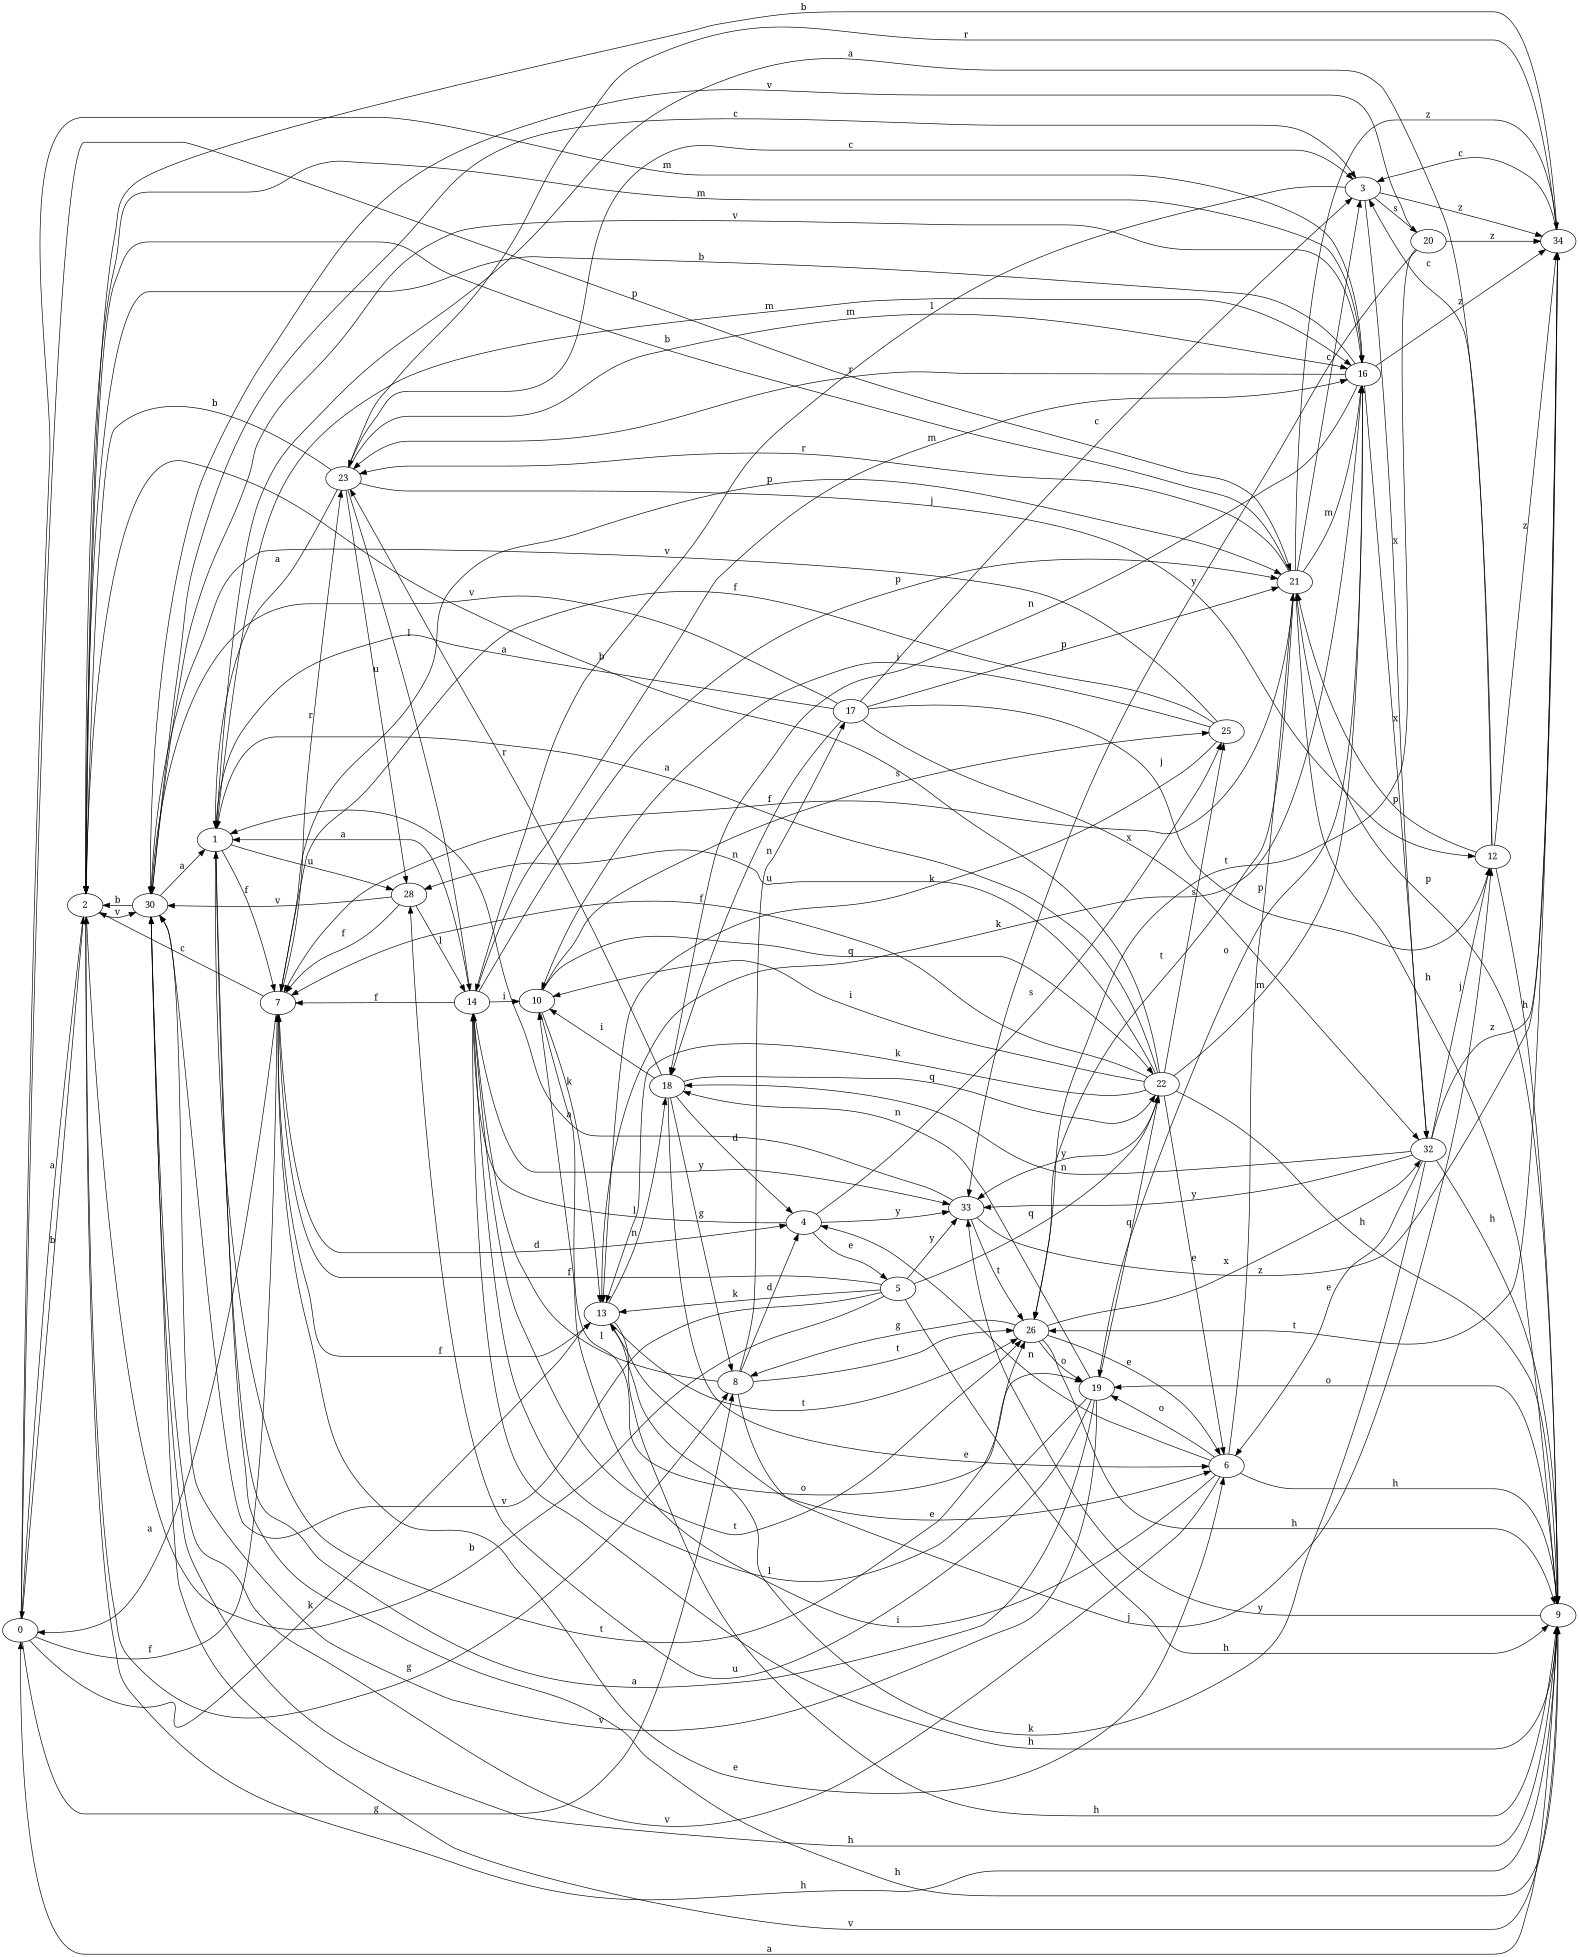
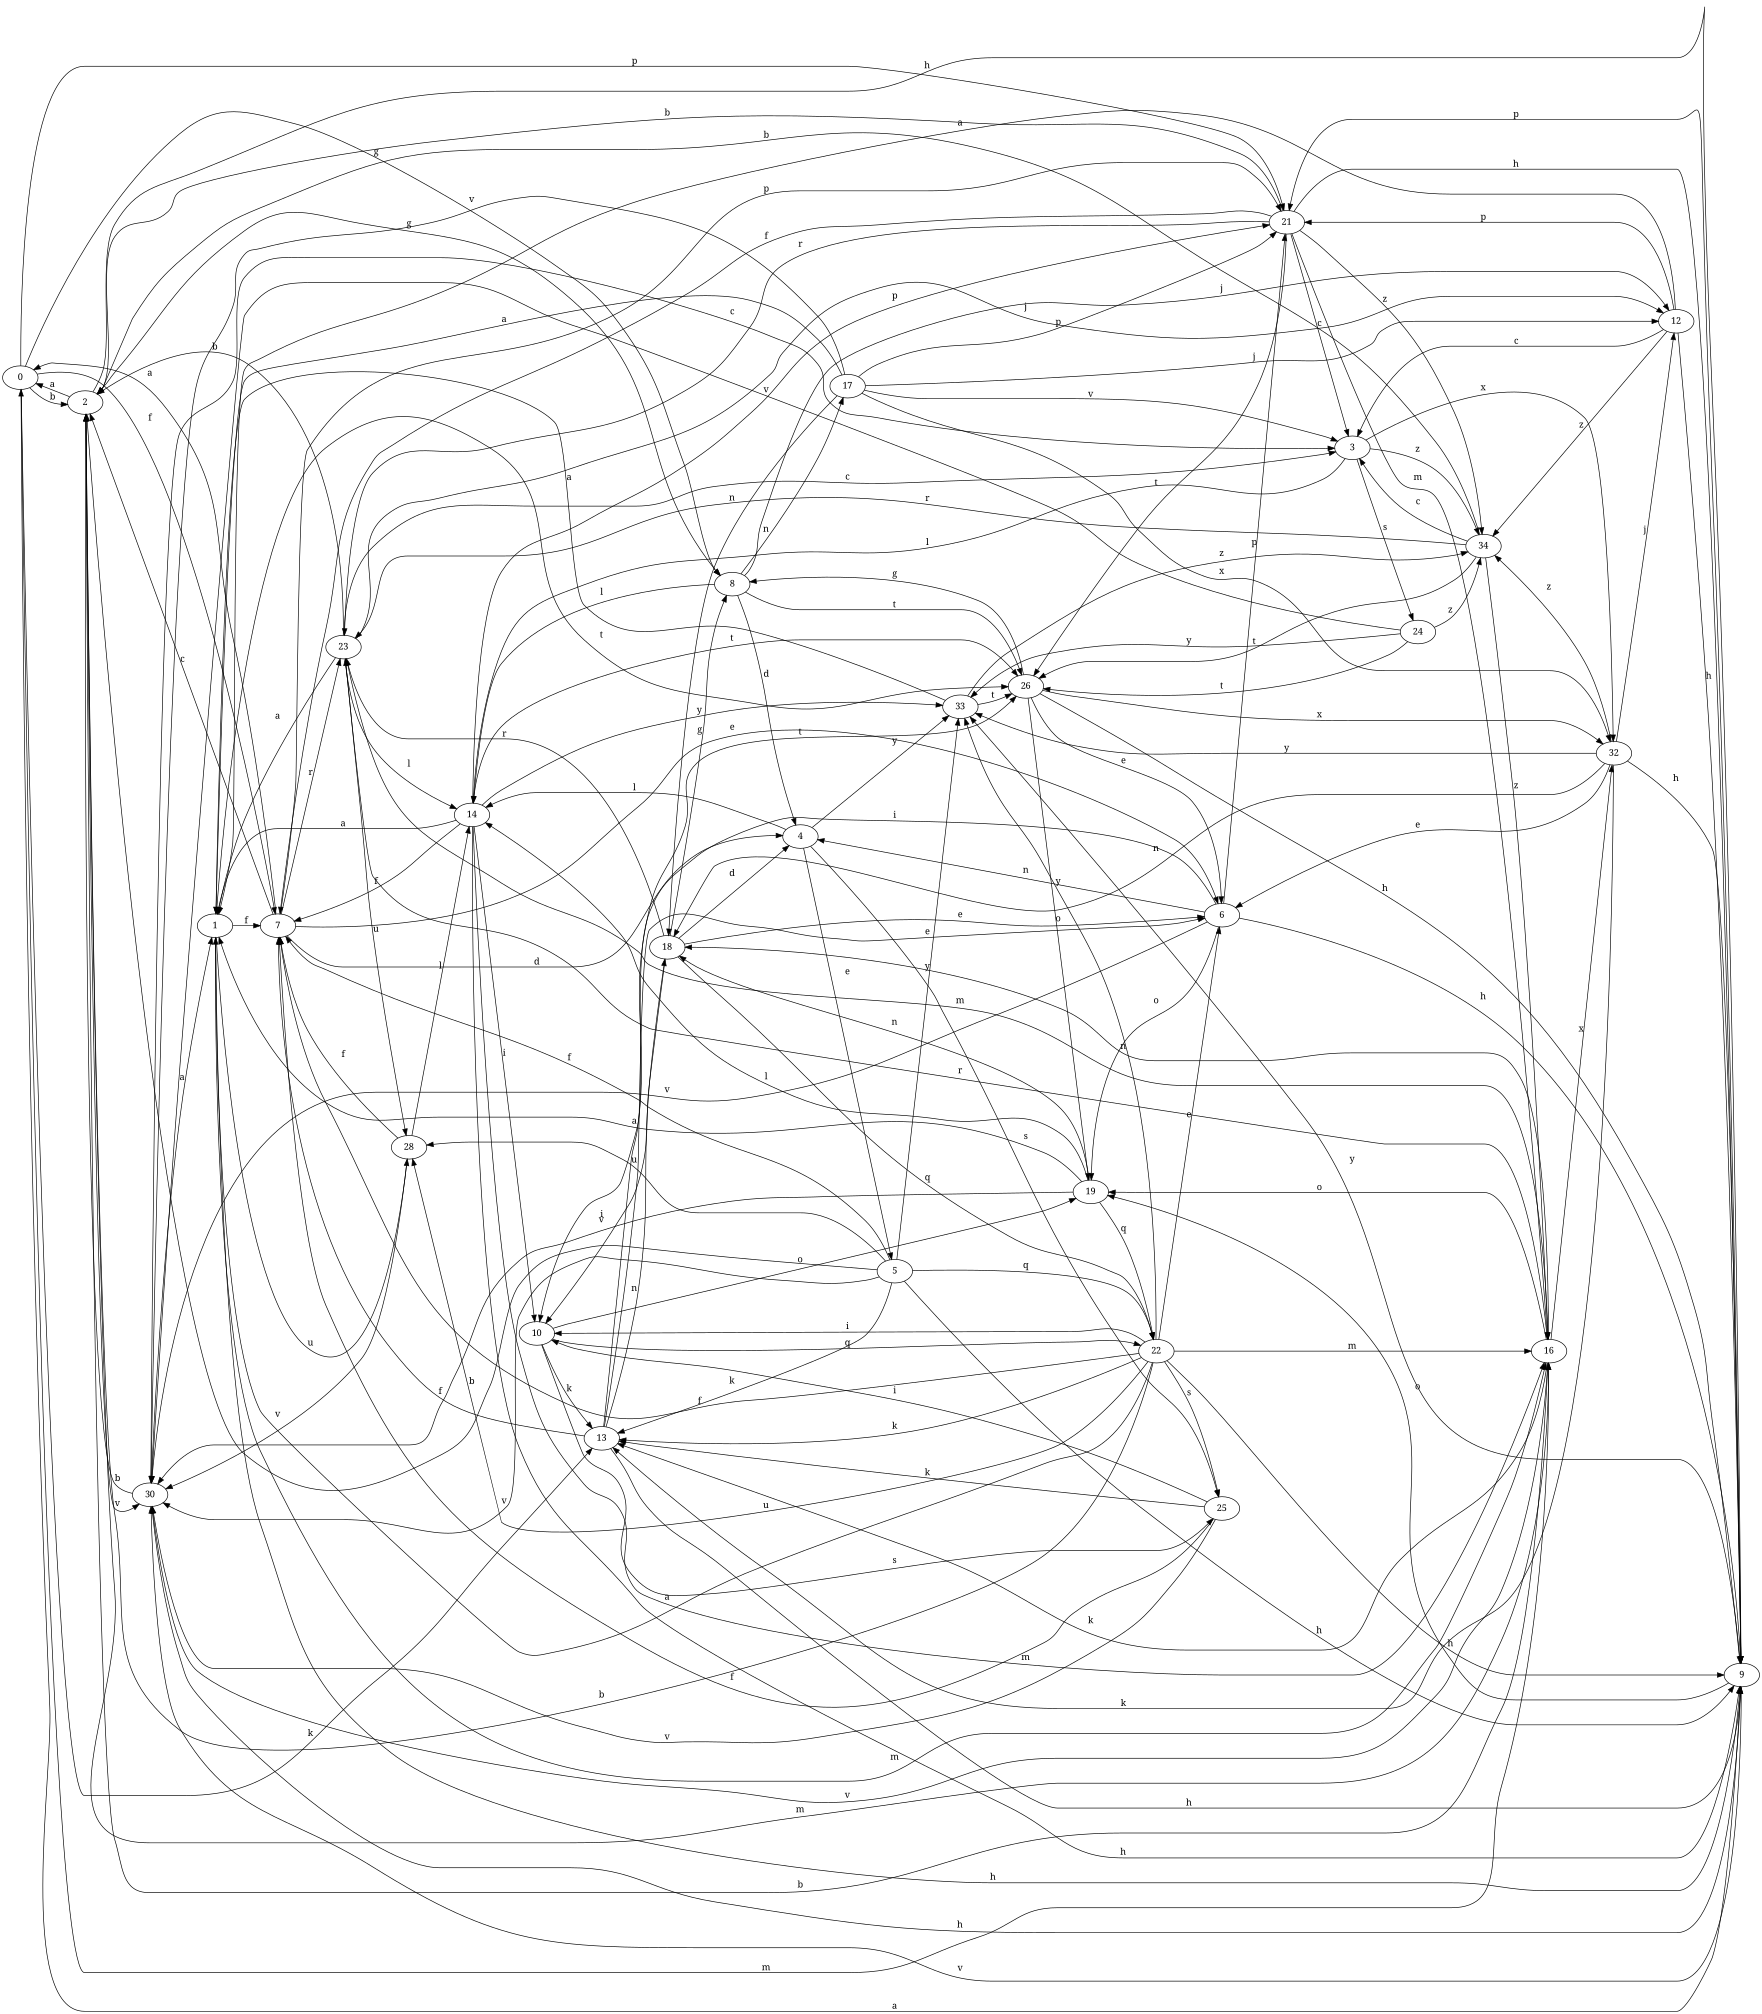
node "20": label "20" -> "24"
edge "16" -> "34": reversed
edge "17" -> "3": label "c" -> "v"
edge "19" -> "28": now "5" -> "28"
